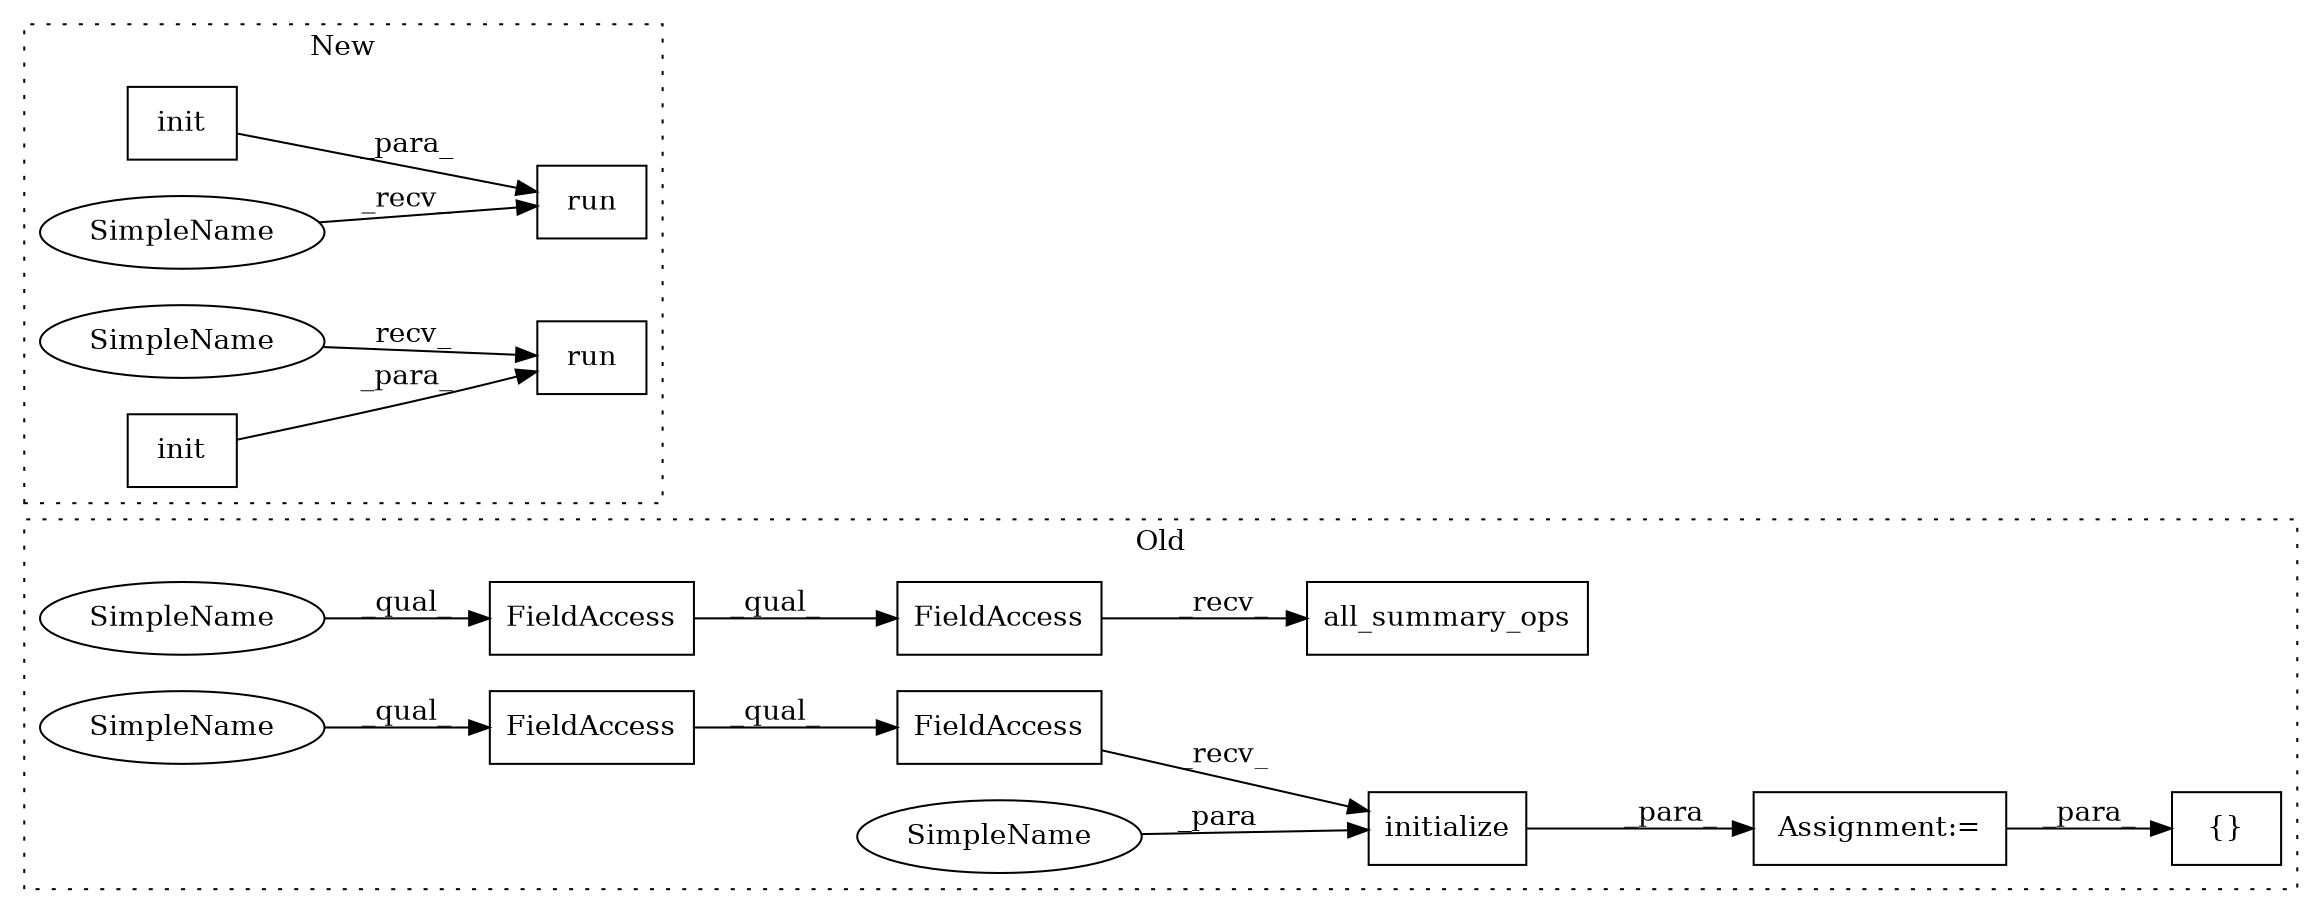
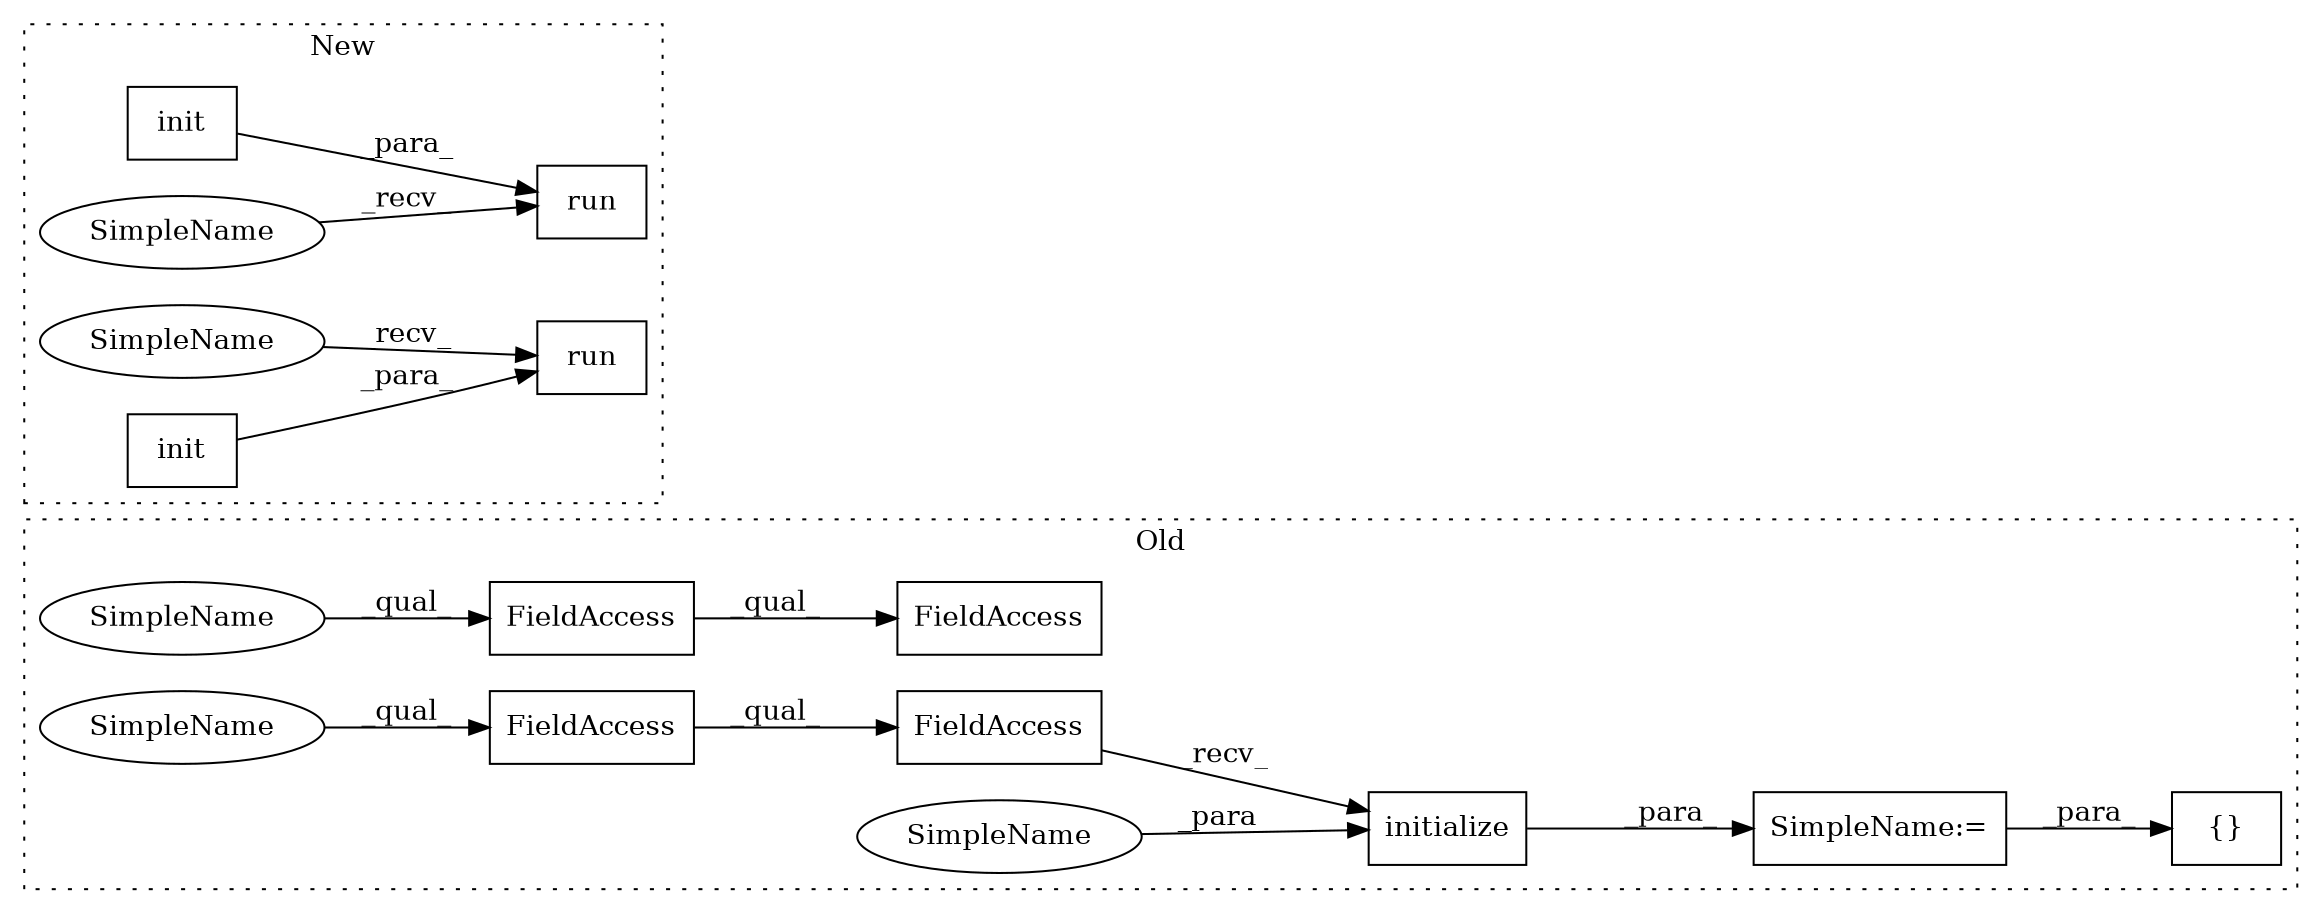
node "all_summary_ops": removed
node "Assignment:=": label "Assignment:=" -> "SimpleName:="
